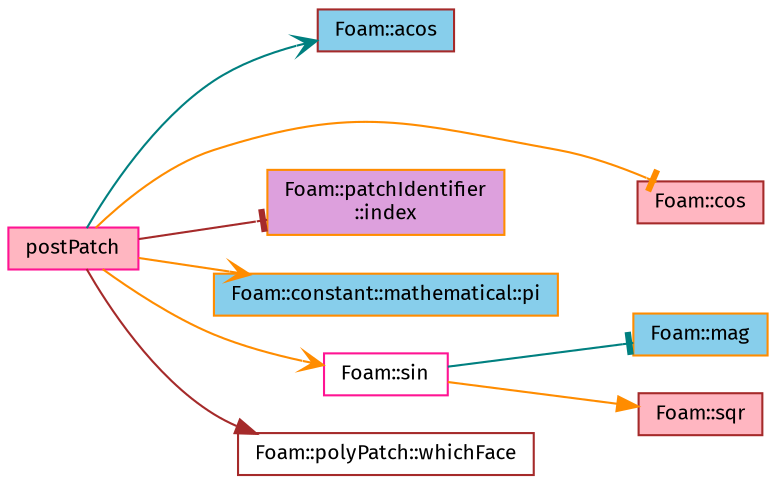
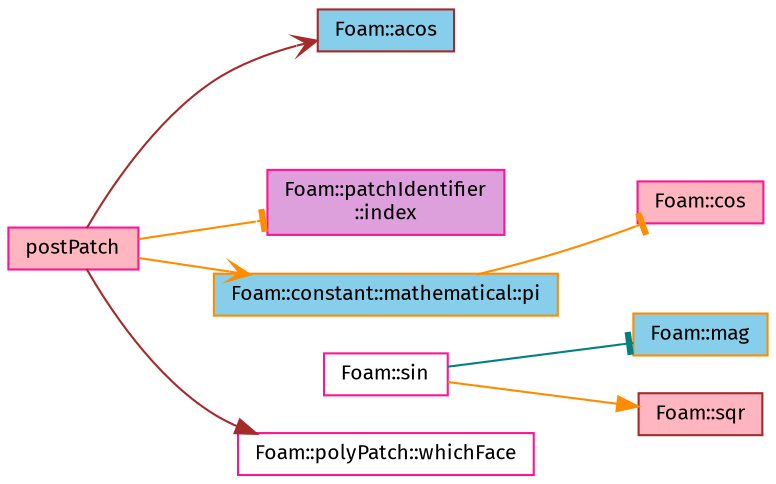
edge "postPatch" -> "Foam::acos": color teal -> brown
edge "postPatch" -> "Foam::cos": now "Foam::constant::mathematical::pi" -> "Foam::cos"
node "Foam::patchIdentifier ::index": color darkorange -> deeppink
node "Foam::cos": color brown -> deeppink
edge "postPatch" -> "Foam::patchIdentifier ::index": color brown -> darkorange
edge "postPatch" -> "Foam::sin": removed
node "Foam::polyPatch::whichFace": color brown -> deeppink
